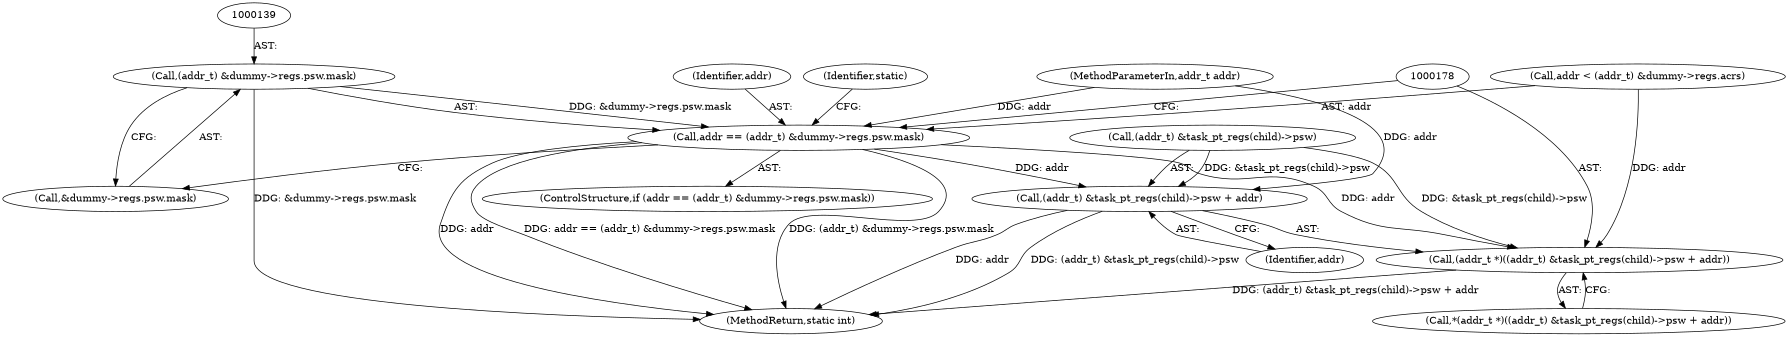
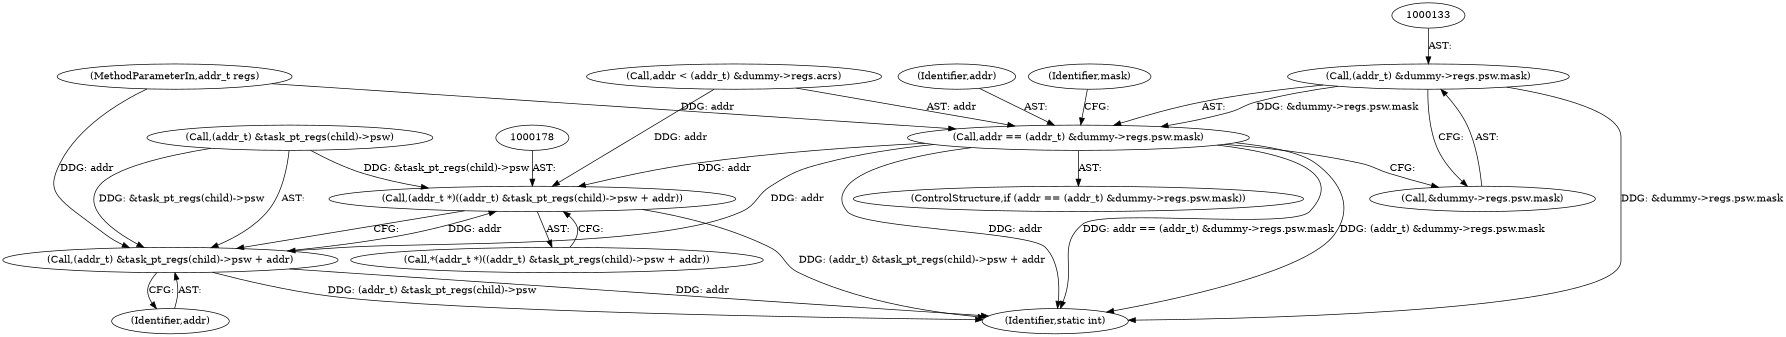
node "1000139": label "1000139" -> "1000133"
node "(Identifier,static)": label "(Identifier,static)" -> "(Identifier,mask)"
node "(MethodParameterIn,addr_t addr)": label "(MethodParameterIn,addr_t addr)" -> "(MethodParameterIn,addr_t regs)"
edge "1000178" -> "(Call,addr == (addr_t) &dummy->regs.psw.mask)": removed, label "CFG:"
edge "(Call,(addr_t *)((addr_t) &task_pt_regs(child)->psw + addr))" -> "(Call,(addr_t) &task_pt_regs(child)->psw + addr)": added, label "CFG:"
edge "(Call,(addr_t) &task_pt_regs(child)->psw + addr)" -> "(Call,(addr_t *)((addr_t) &task_pt_regs(child)->psw + addr))": label "AST: " -> "DDG: addr"
node "(MethodReturn,static int)": label "(MethodReturn,static int)" -> "(Identifier,static int)"
